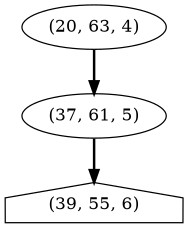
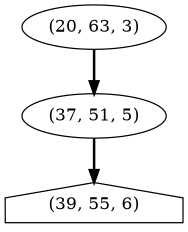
node "(20, 63, 4)": label "(20, 63, 4)" -> "(20, 63, 3)"
node "(37, 61, 5)": label "(37, 61, 5)" -> "(37, 51, 5)"
